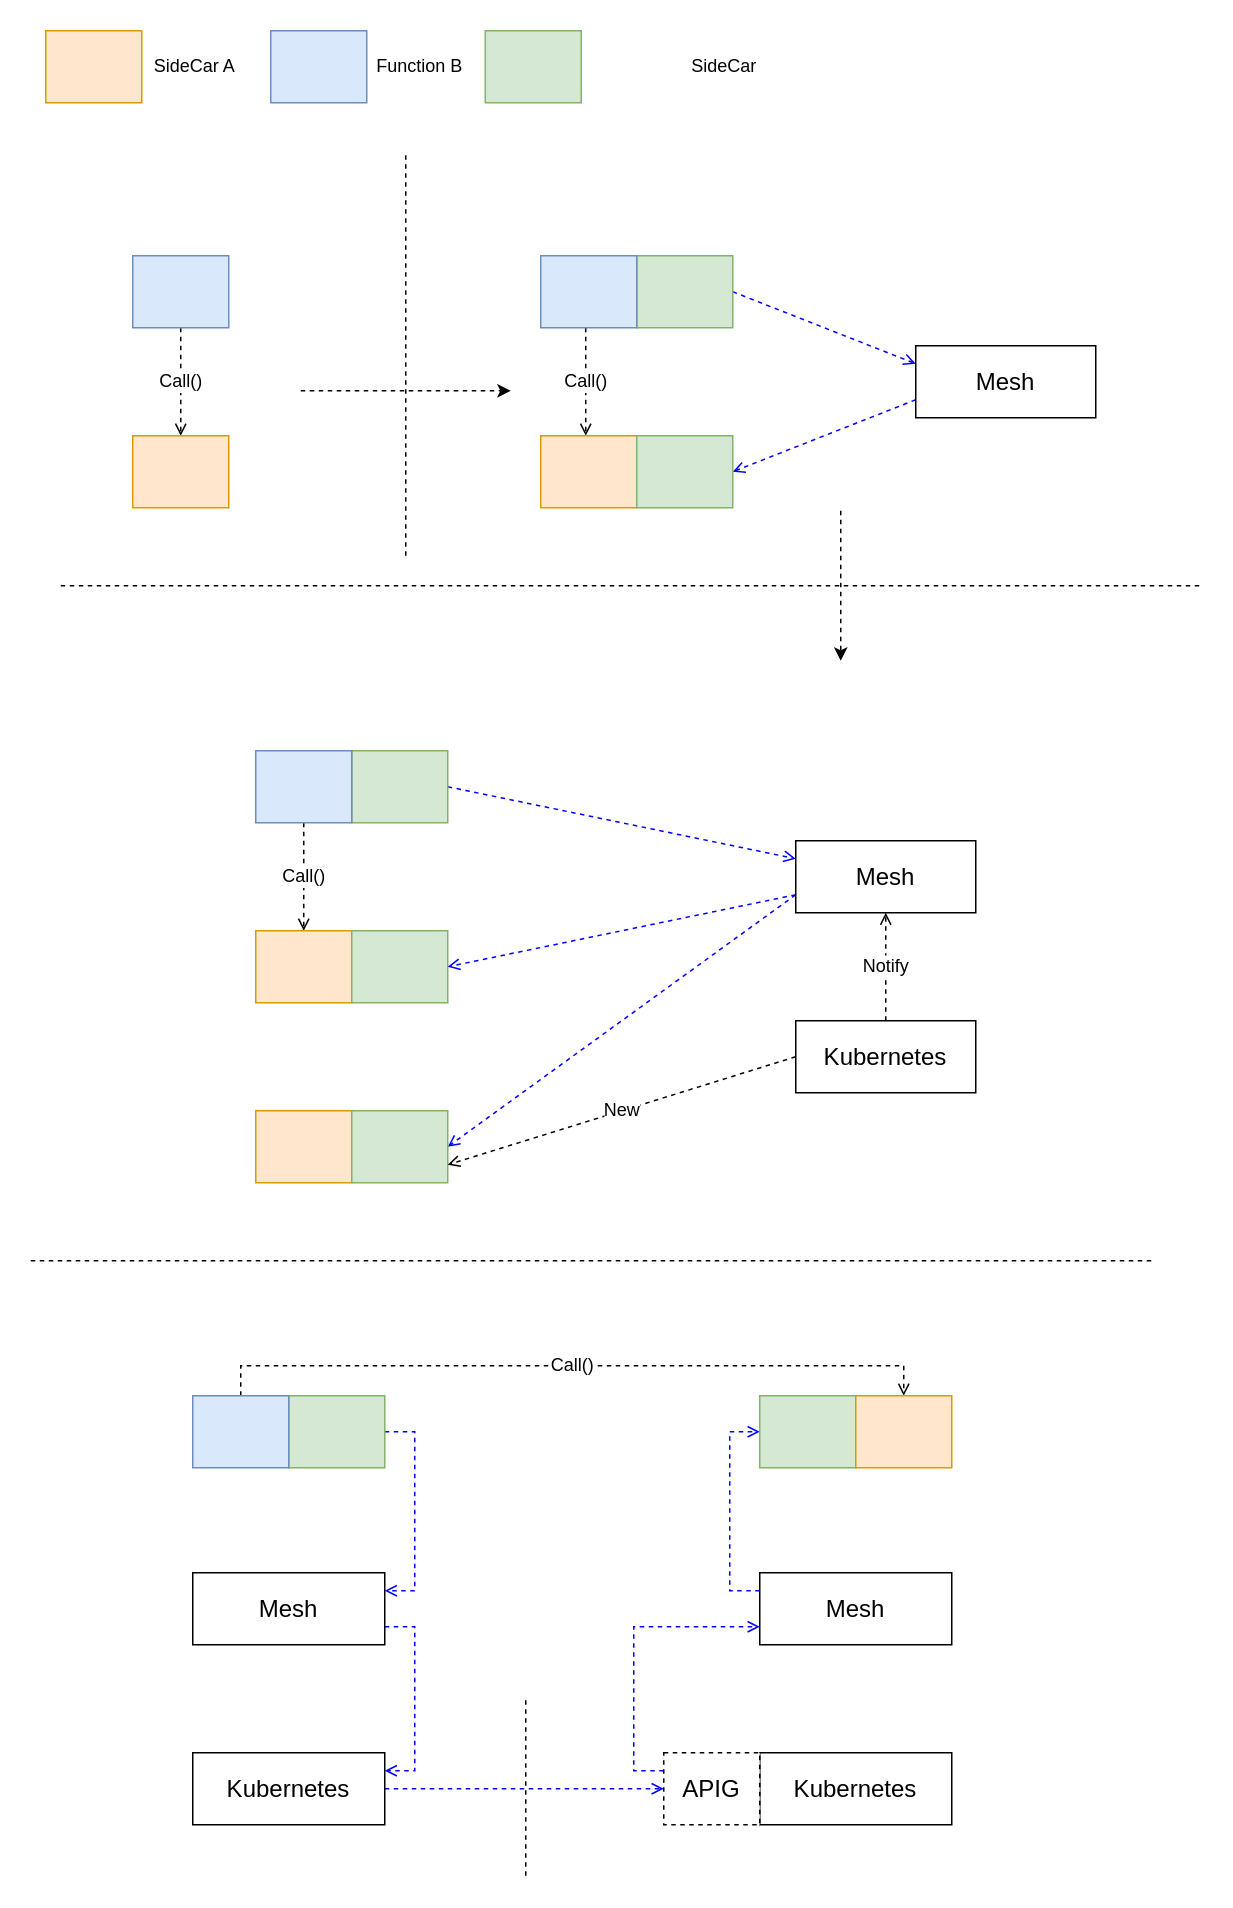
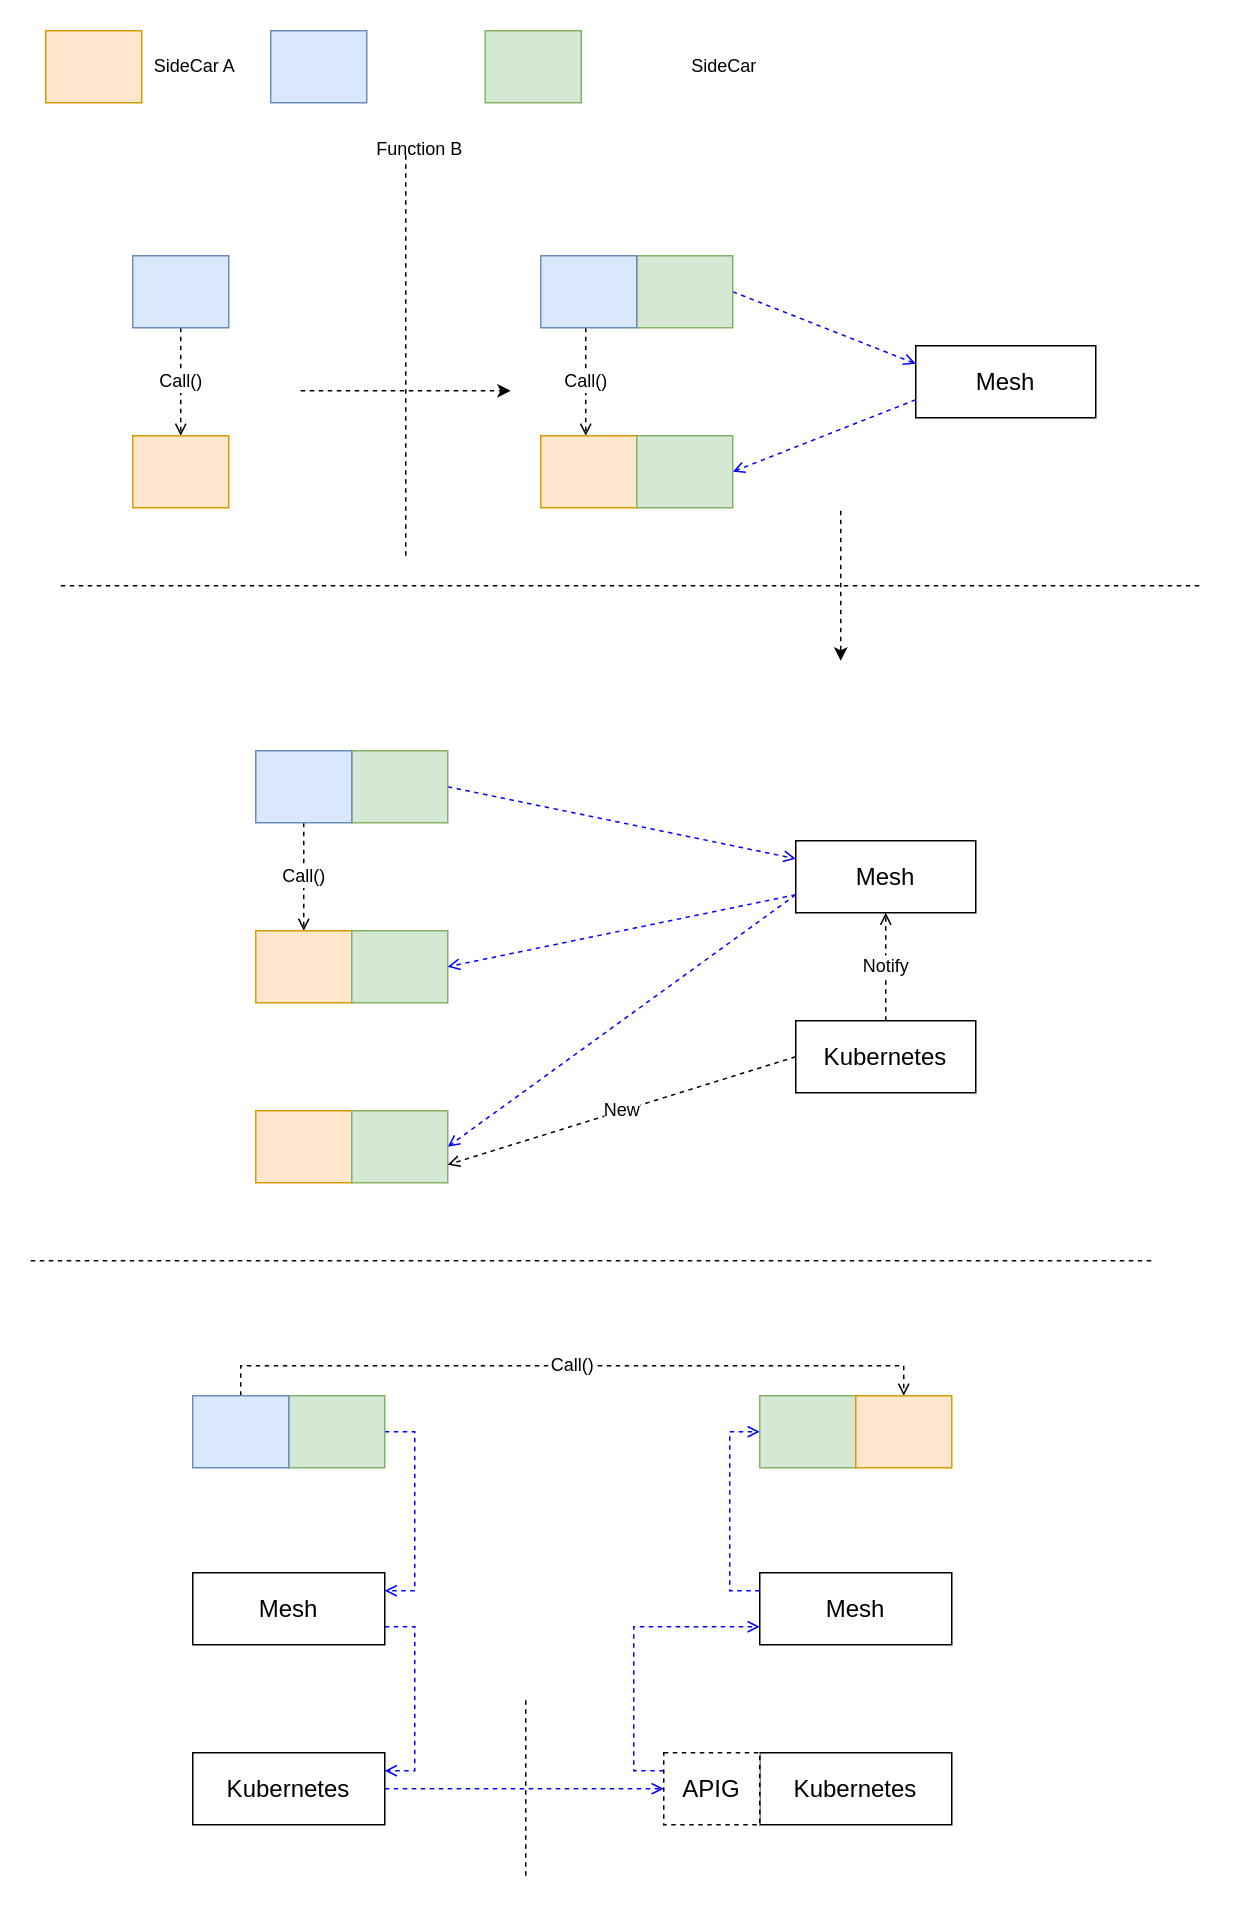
node "Function B": moved (419, 67) -> (419, 149)
